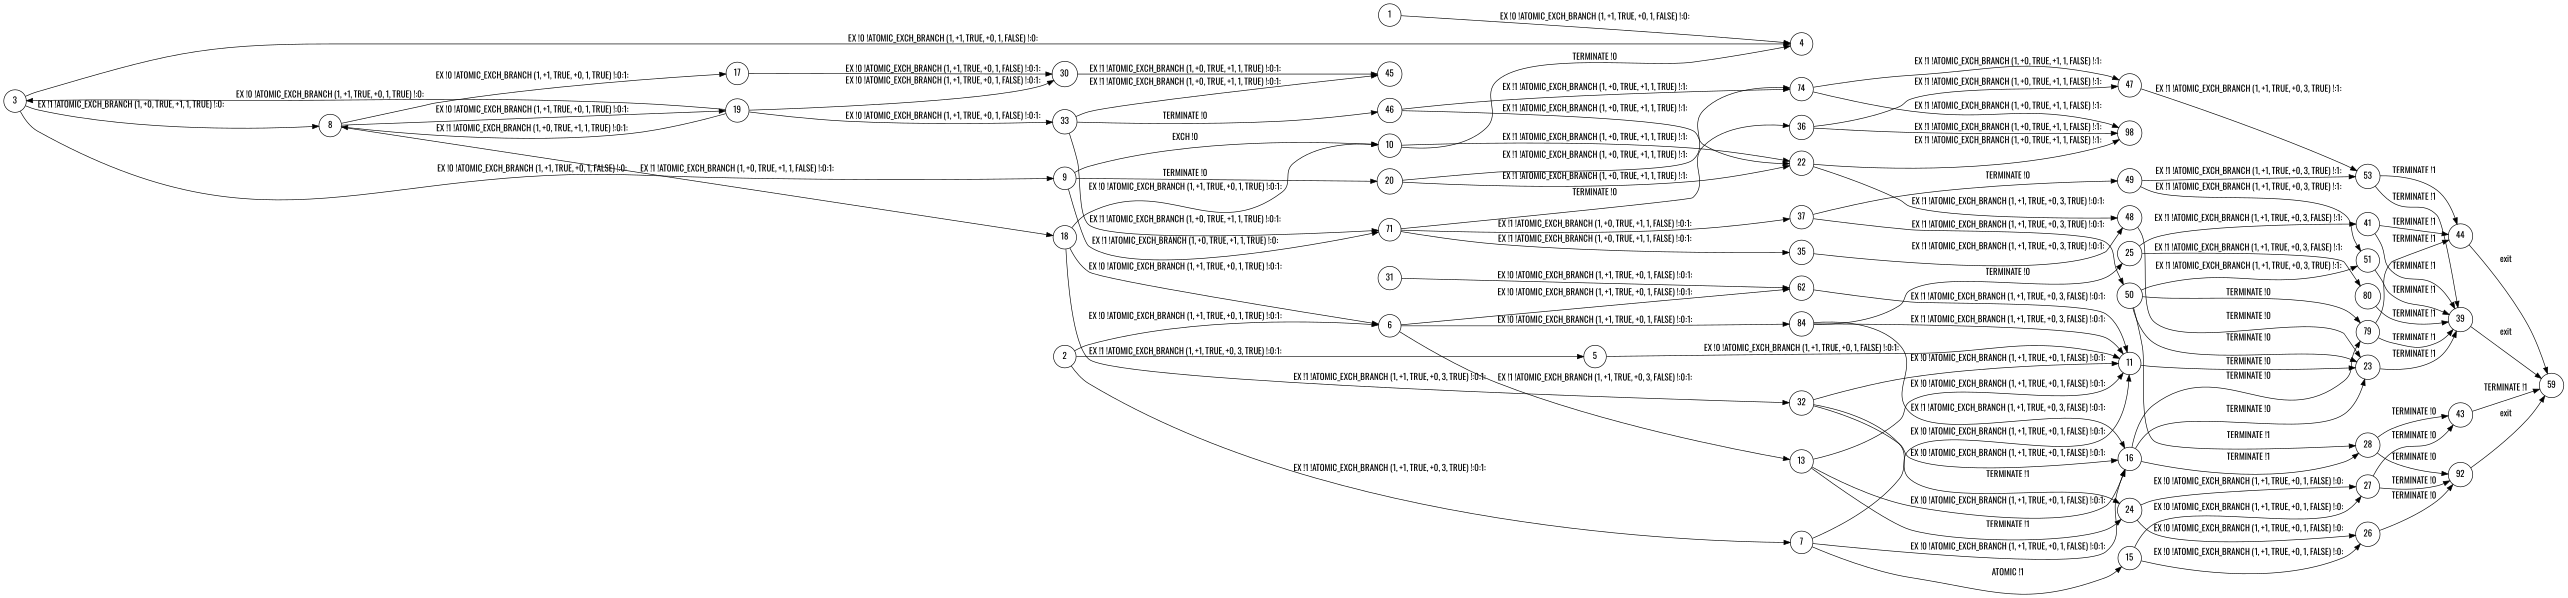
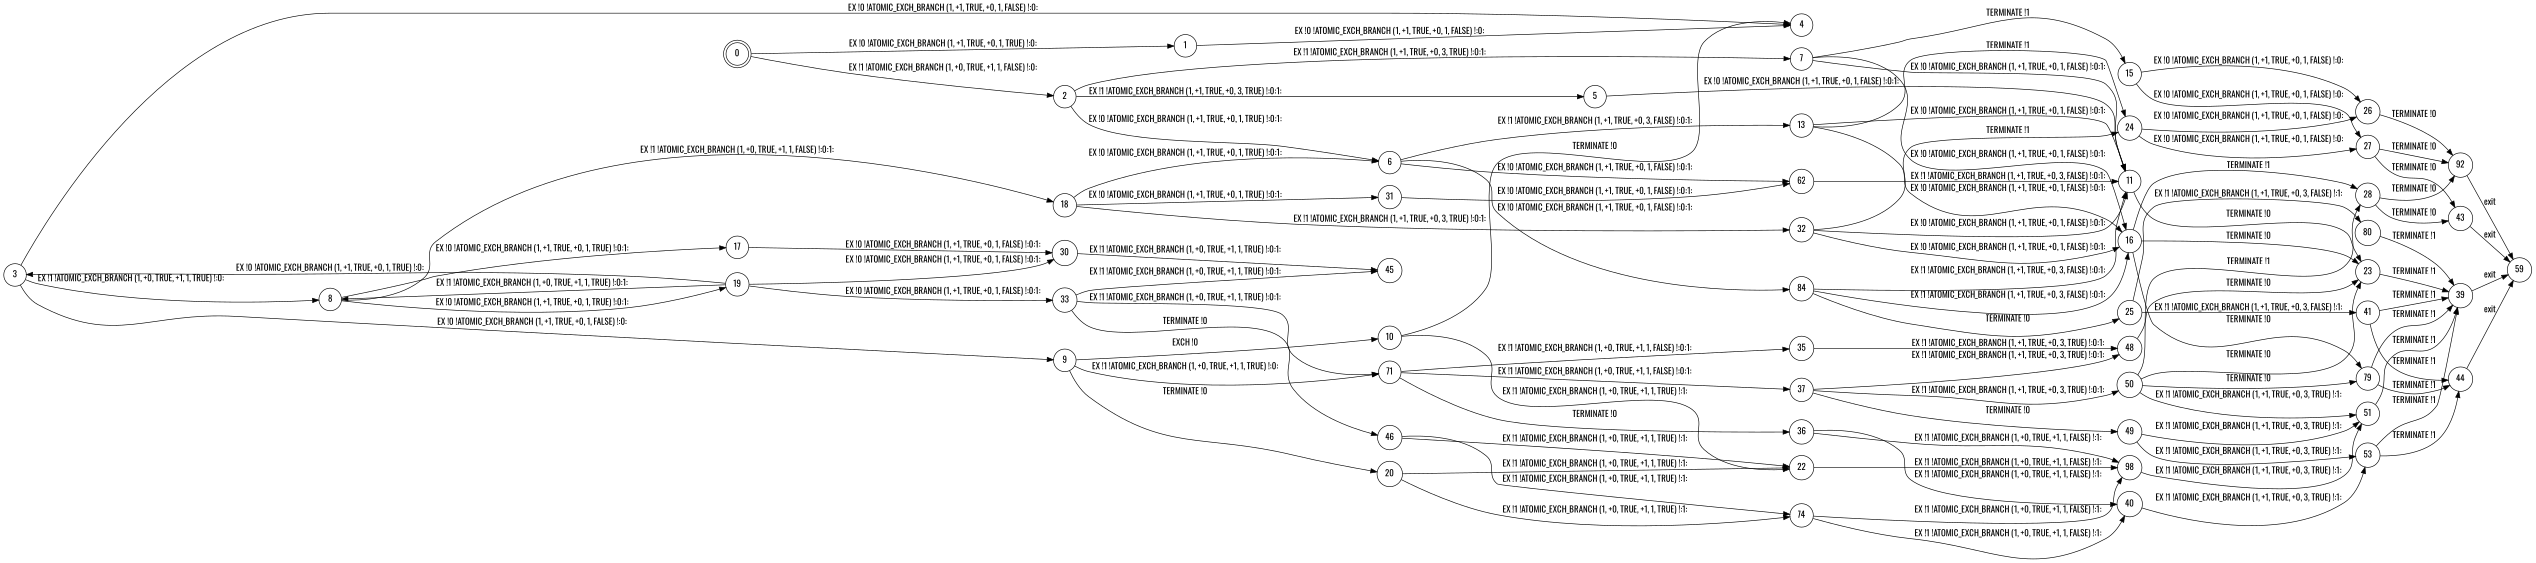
node "0": added
node "47": label "47" -> "40"
edge "18" -> "10": now "18" -> "31"
edge "22" -> "48": now "37" -> "48"
edge "43" -> "59": label "TERMINATE !1" -> "exit"
edge "98" -> "51": added, label "EX !1 !ATOMIC_EXCH_BRANCH (1, +1, TRUE, +0, 3, TRUE) !:1:"
edge "7" -> "15": label "ATOMIC !1" -> "TERMINATE !1"
